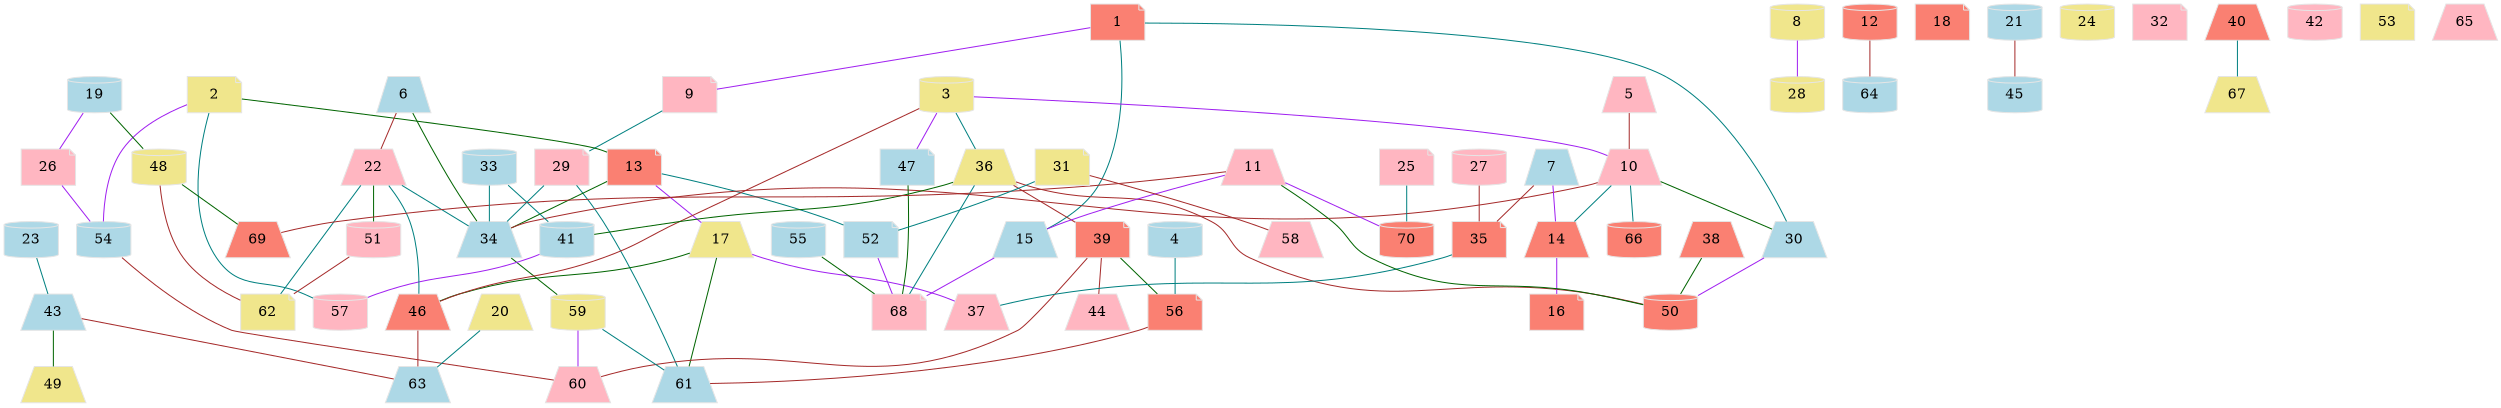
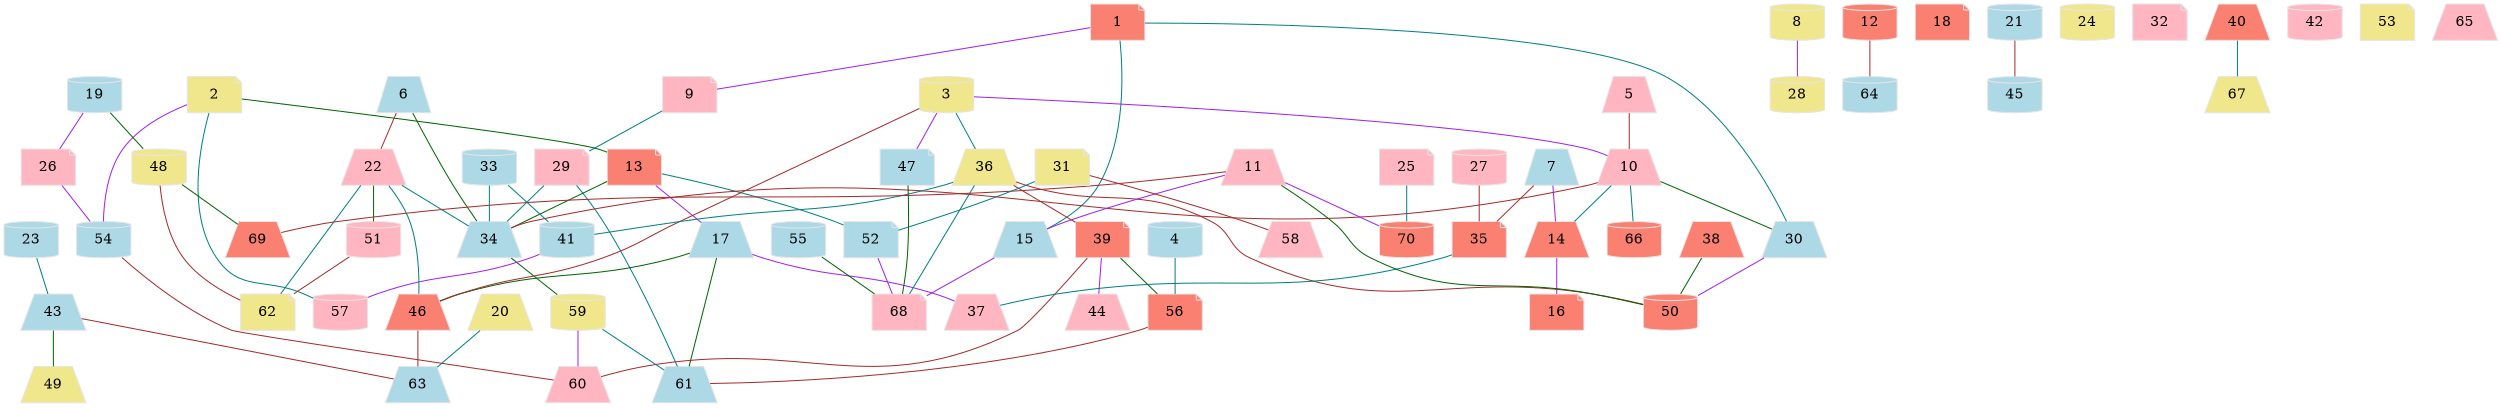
edge "36" -- "41": color darkgreen -> teal
node "17": fillcolor khaki -> lightblue
edge "39" -- "44": color brown -> purple
